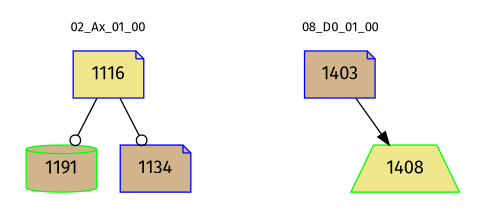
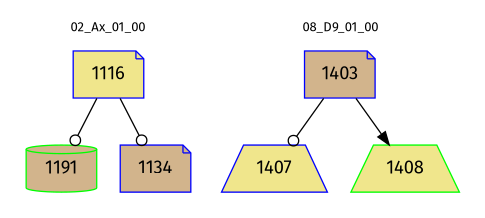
cluster "08_D0_01_00": label "08_D0_01_00" -> "08_D9_01_00"
node "1407": added
